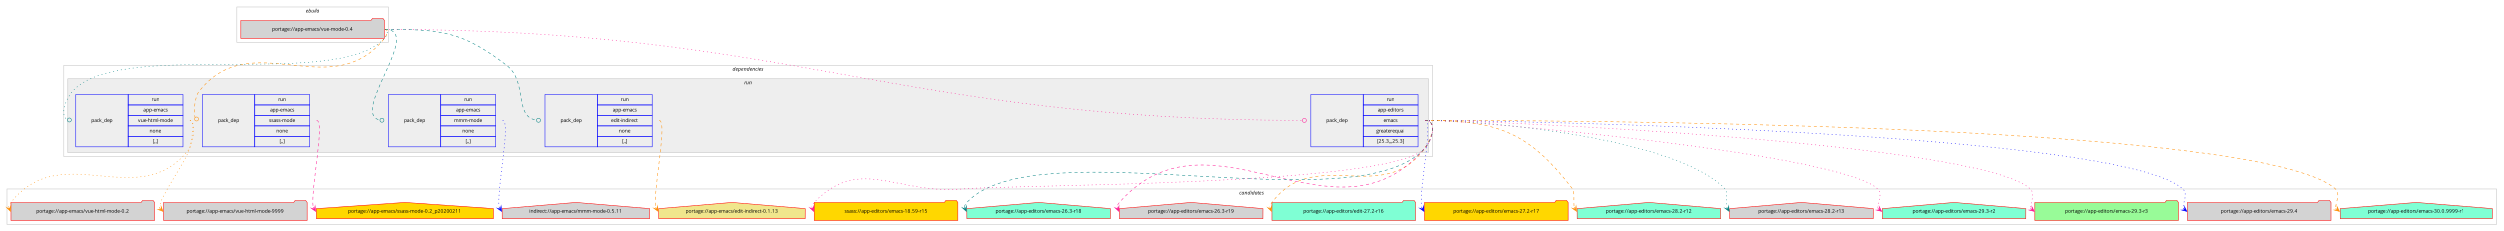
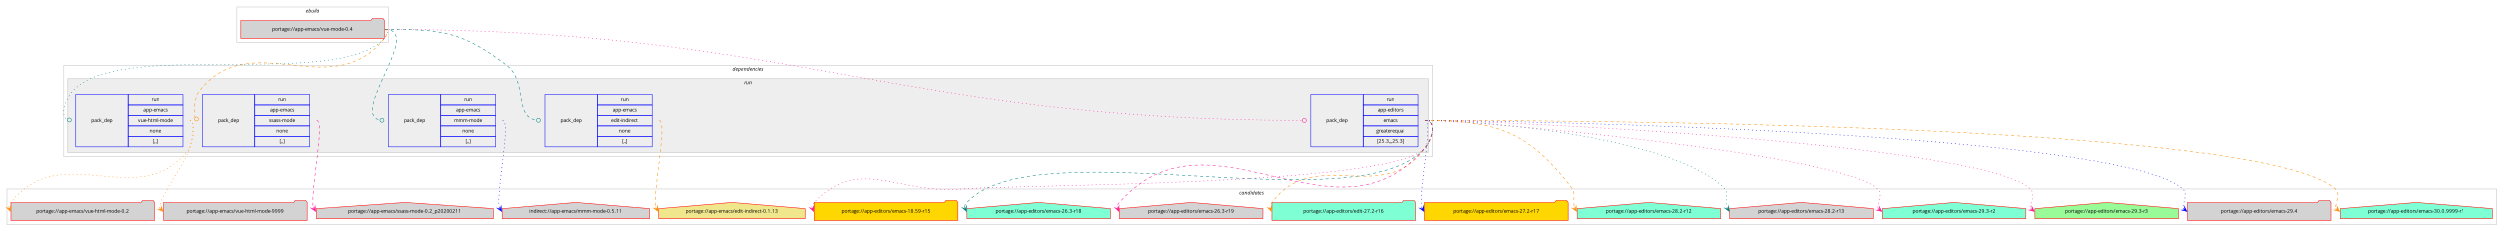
node "portage://app-emacs/ssass-mode-0.2_p20200211": fillcolor gold -> lightgrey
node "ssass://app-editors/emacs-18.59-r15": label "ssass://app-editors/emacs-18.59-r15" -> "portage://app-editors/emacs-18.59-r15"
node "portage://app-editors/emacs-29.3-r3": shape folder -> house
